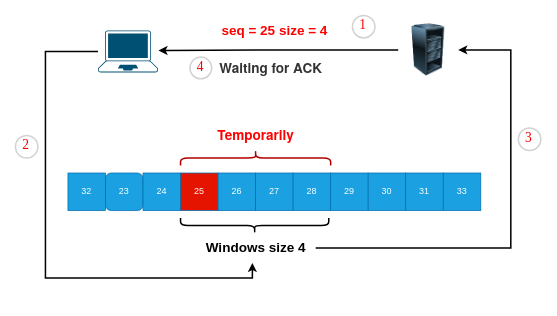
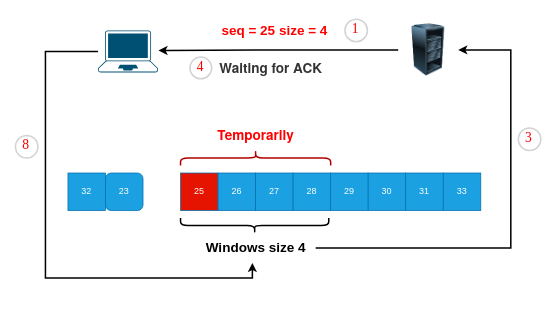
node "1": moved (363, 27) -> (356, 30)
node "2": label "2" -> "8"
node "24": removed
